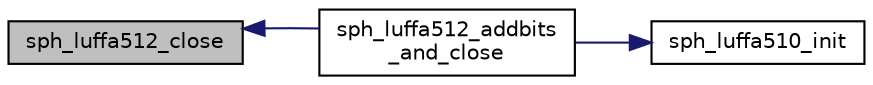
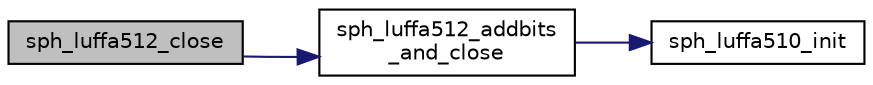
edge "sph_luffa512_addbits _and_close" -> "sph_luffa512_close": reversed
